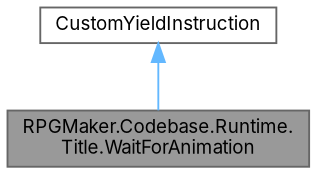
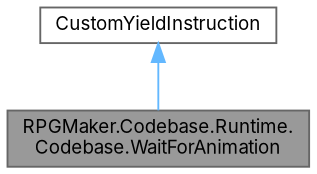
node "RPGMaker.Codebase.Runtime. Title.WaitForAnimation": label "RPGMaker.Codebase.Runtime. Title.WaitForAnimation" -> "RPGMaker.Codebase.Runtime. Codebase.WaitForAnimation"
